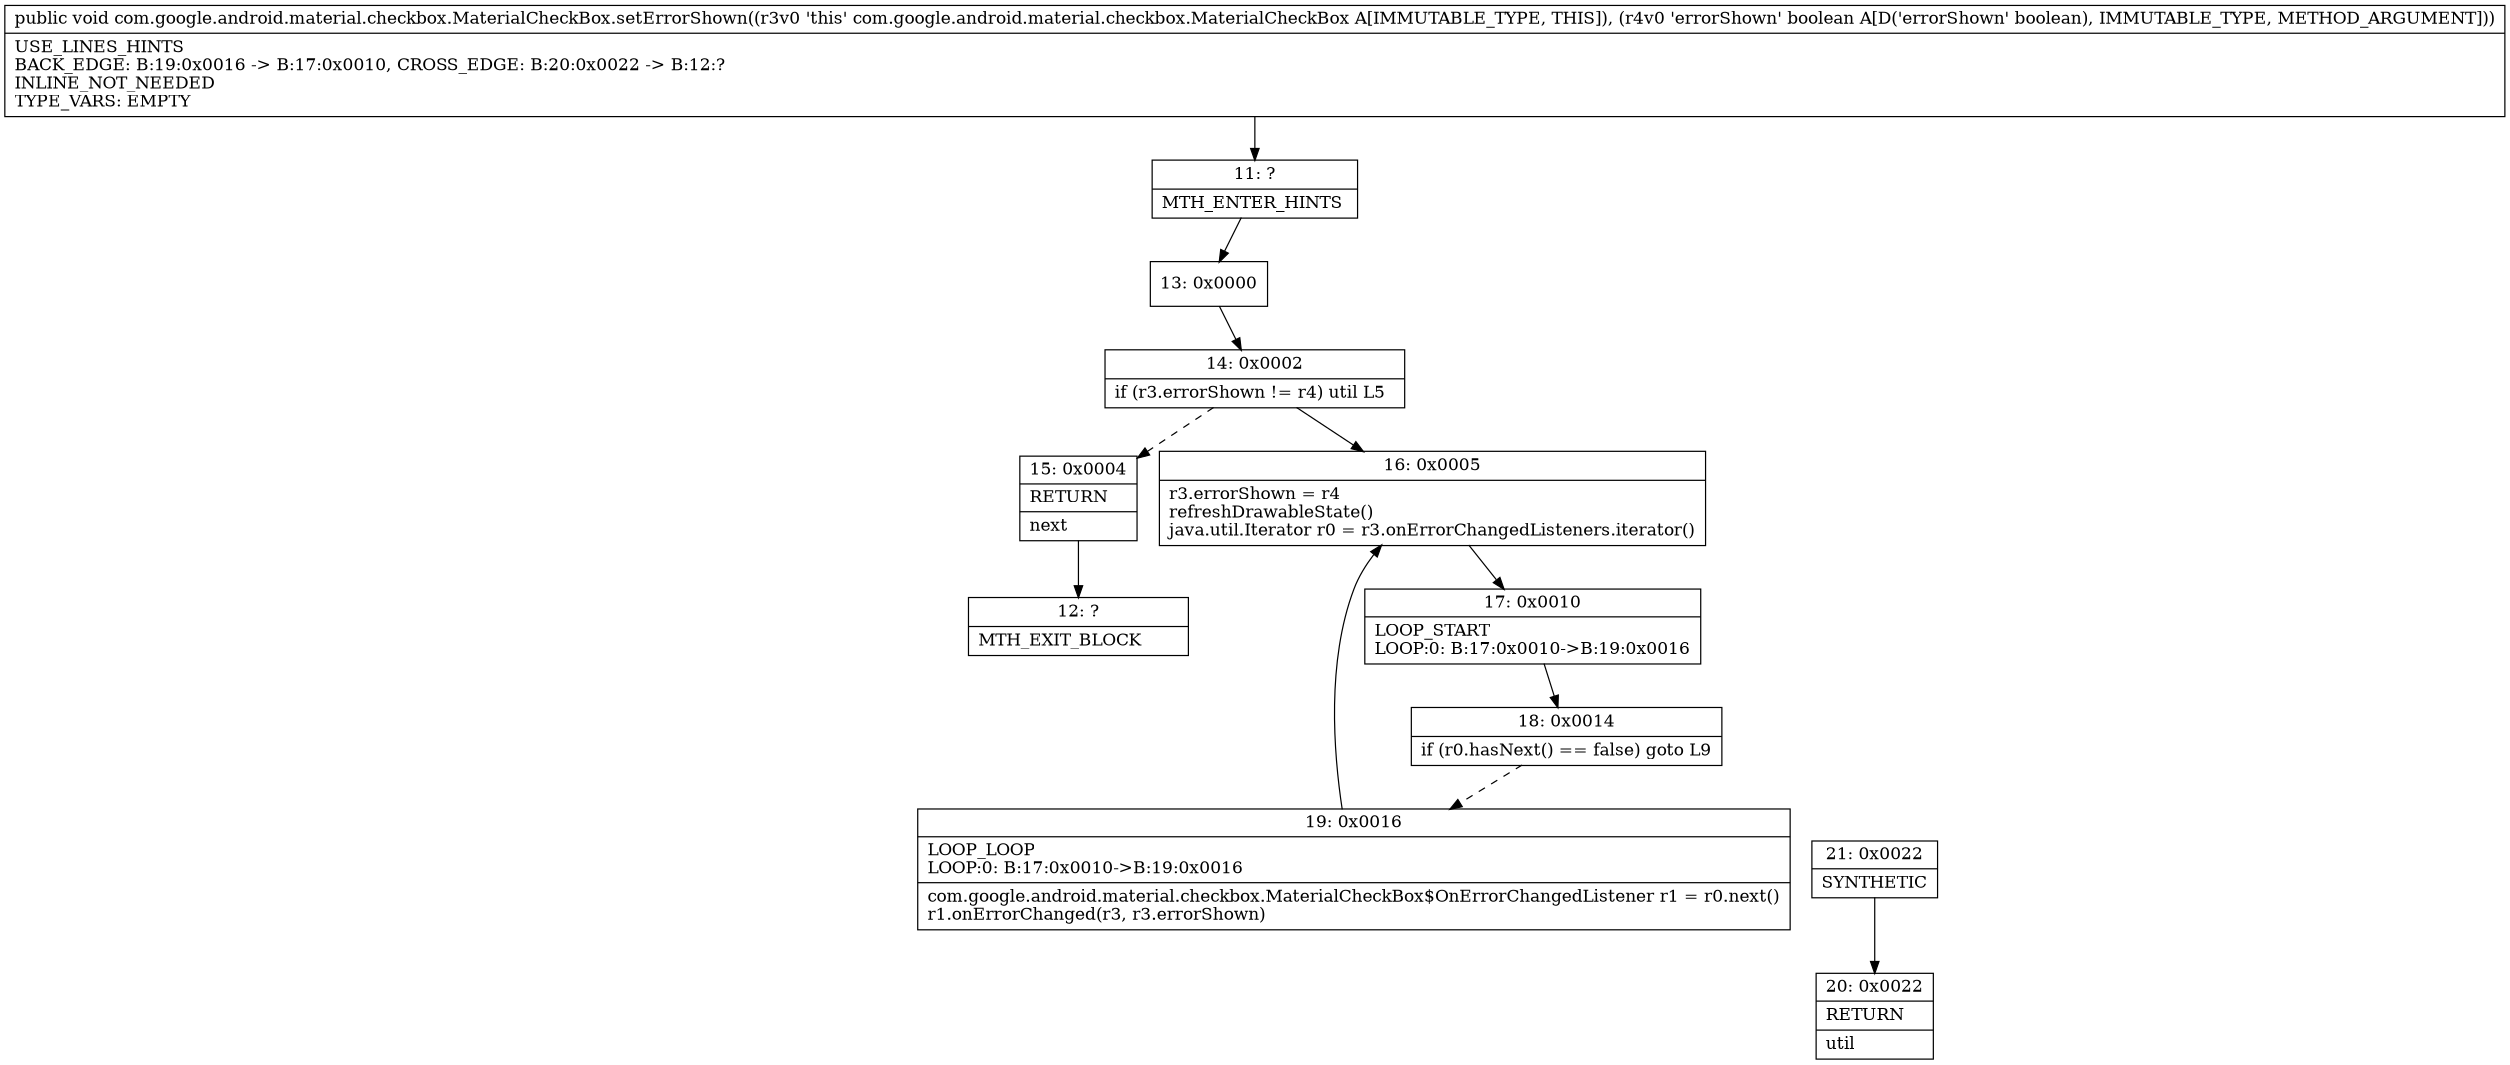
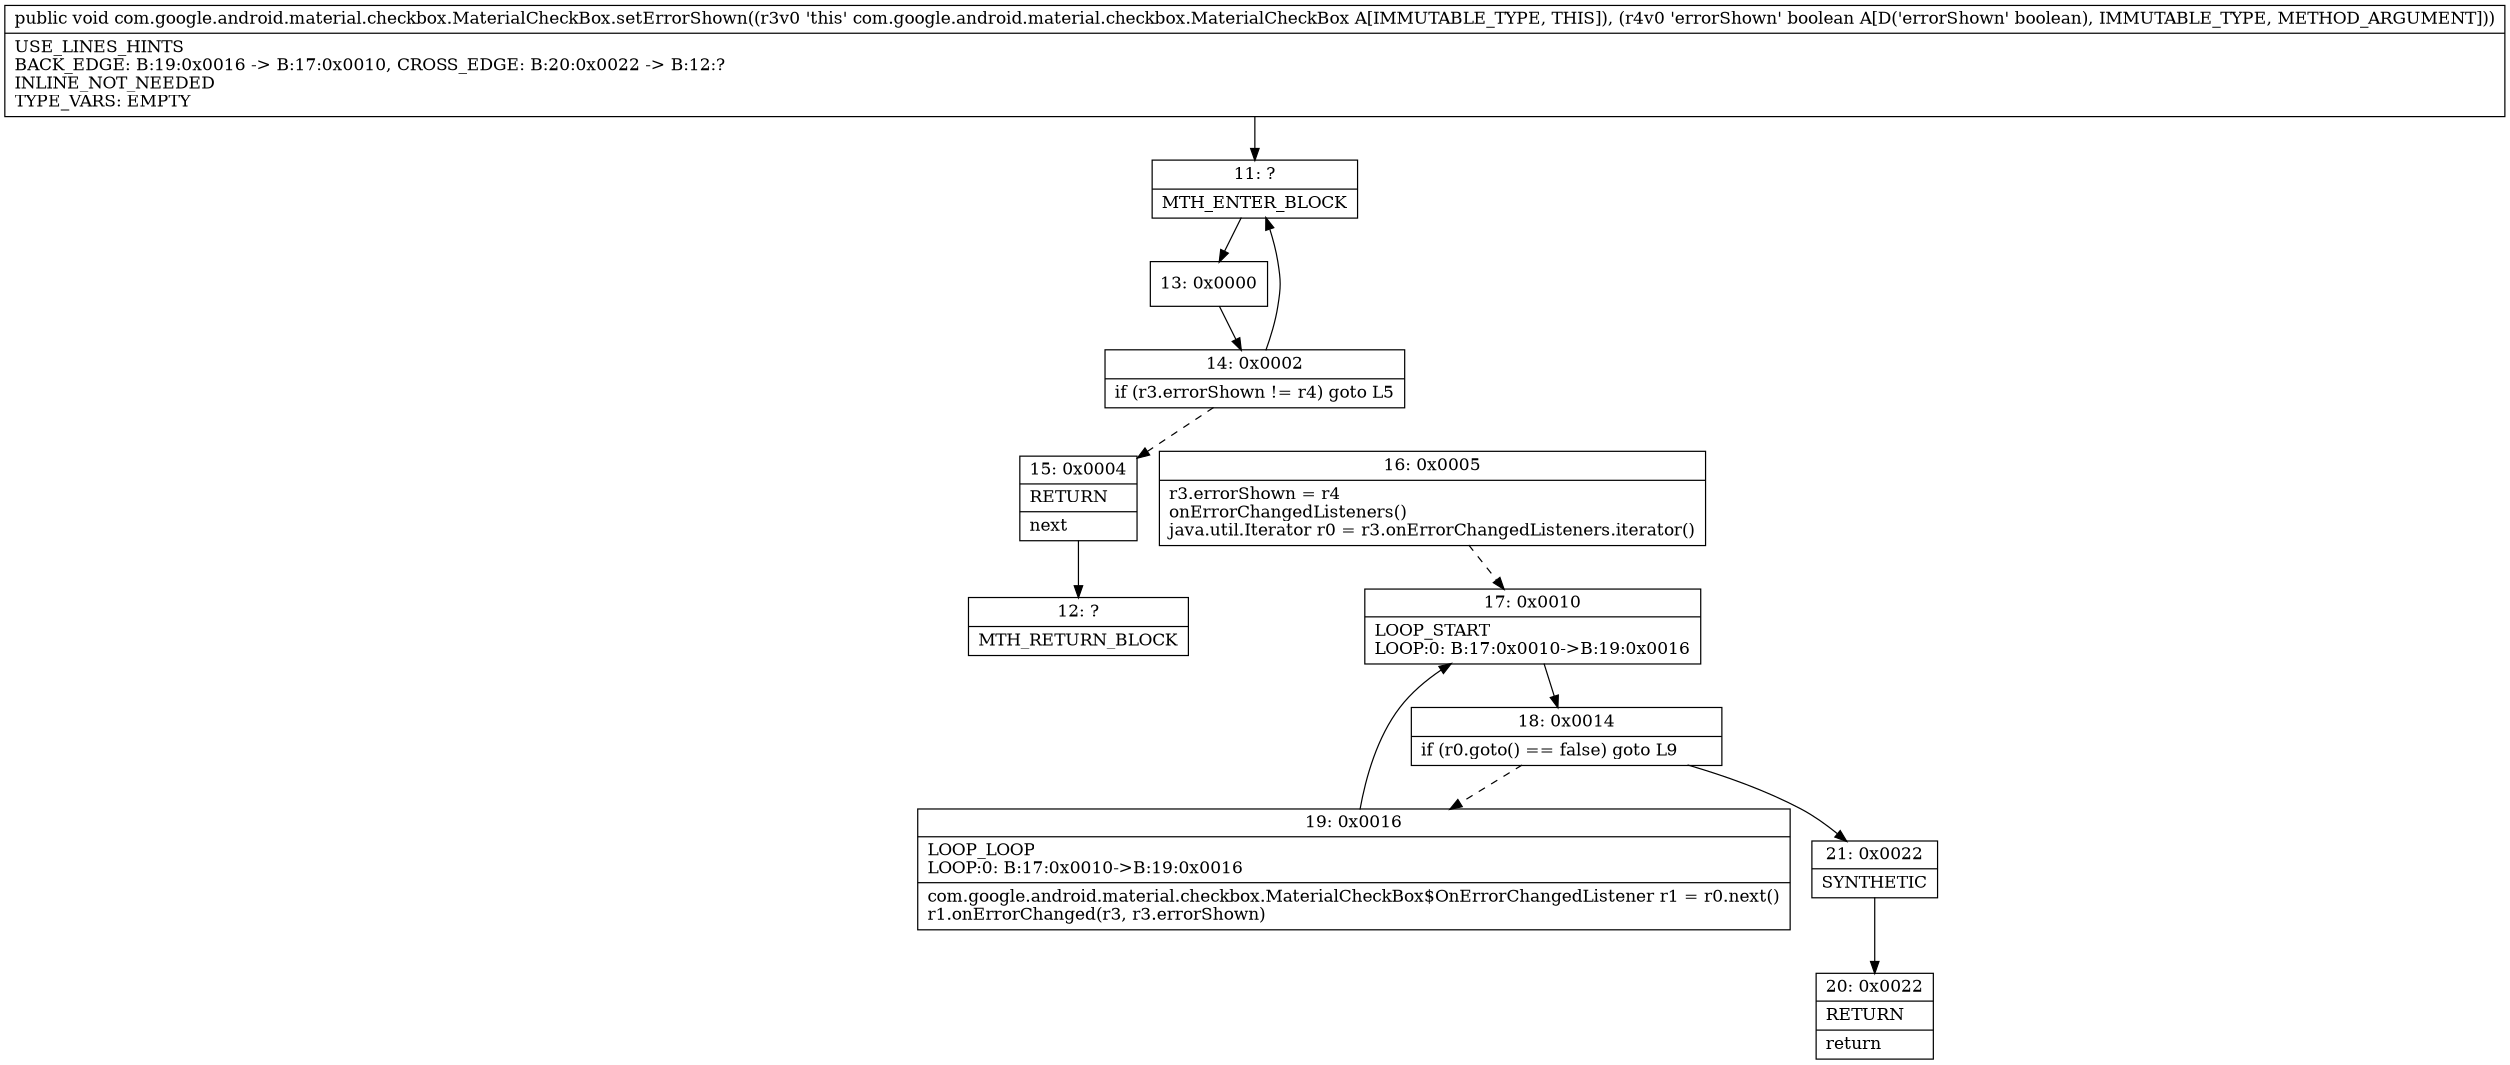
node "11: ?": text "MTH_ENTER_HINTS" -> "MTH_ENTER_BLOCK"
node "14: 0x0002": text "if (r3.errorShown != r4) util L5" -> "if (r3.errorShown != r4) goto L5"
edge "14: 0x0002" -> "16: 0x0005": now "14: 0x0002" -> "11: ?"
node "16: 0x0005": text "refreshDrawableState()" -> "onErrorChangedListeners()"
edge "16: 0x0005" -> "17: 0x0010": style solid -> dashed
node "12: ?": text "MTH_EXIT_BLOCK" -> "MTH_RETURN_BLOCK"
edge "19: 0x0016" -> "16: 0x0005": now "19: 0x0016" -> "17: 0x0010"
node "18: 0x0014": text "if (r0.hasNext() == false) goto L9" -> "if (r0.goto() == false) goto L9"
edge "18: 0x0014" -> "21: 0x0022": added
node "20: 0x0022": text "util" -> "return"
